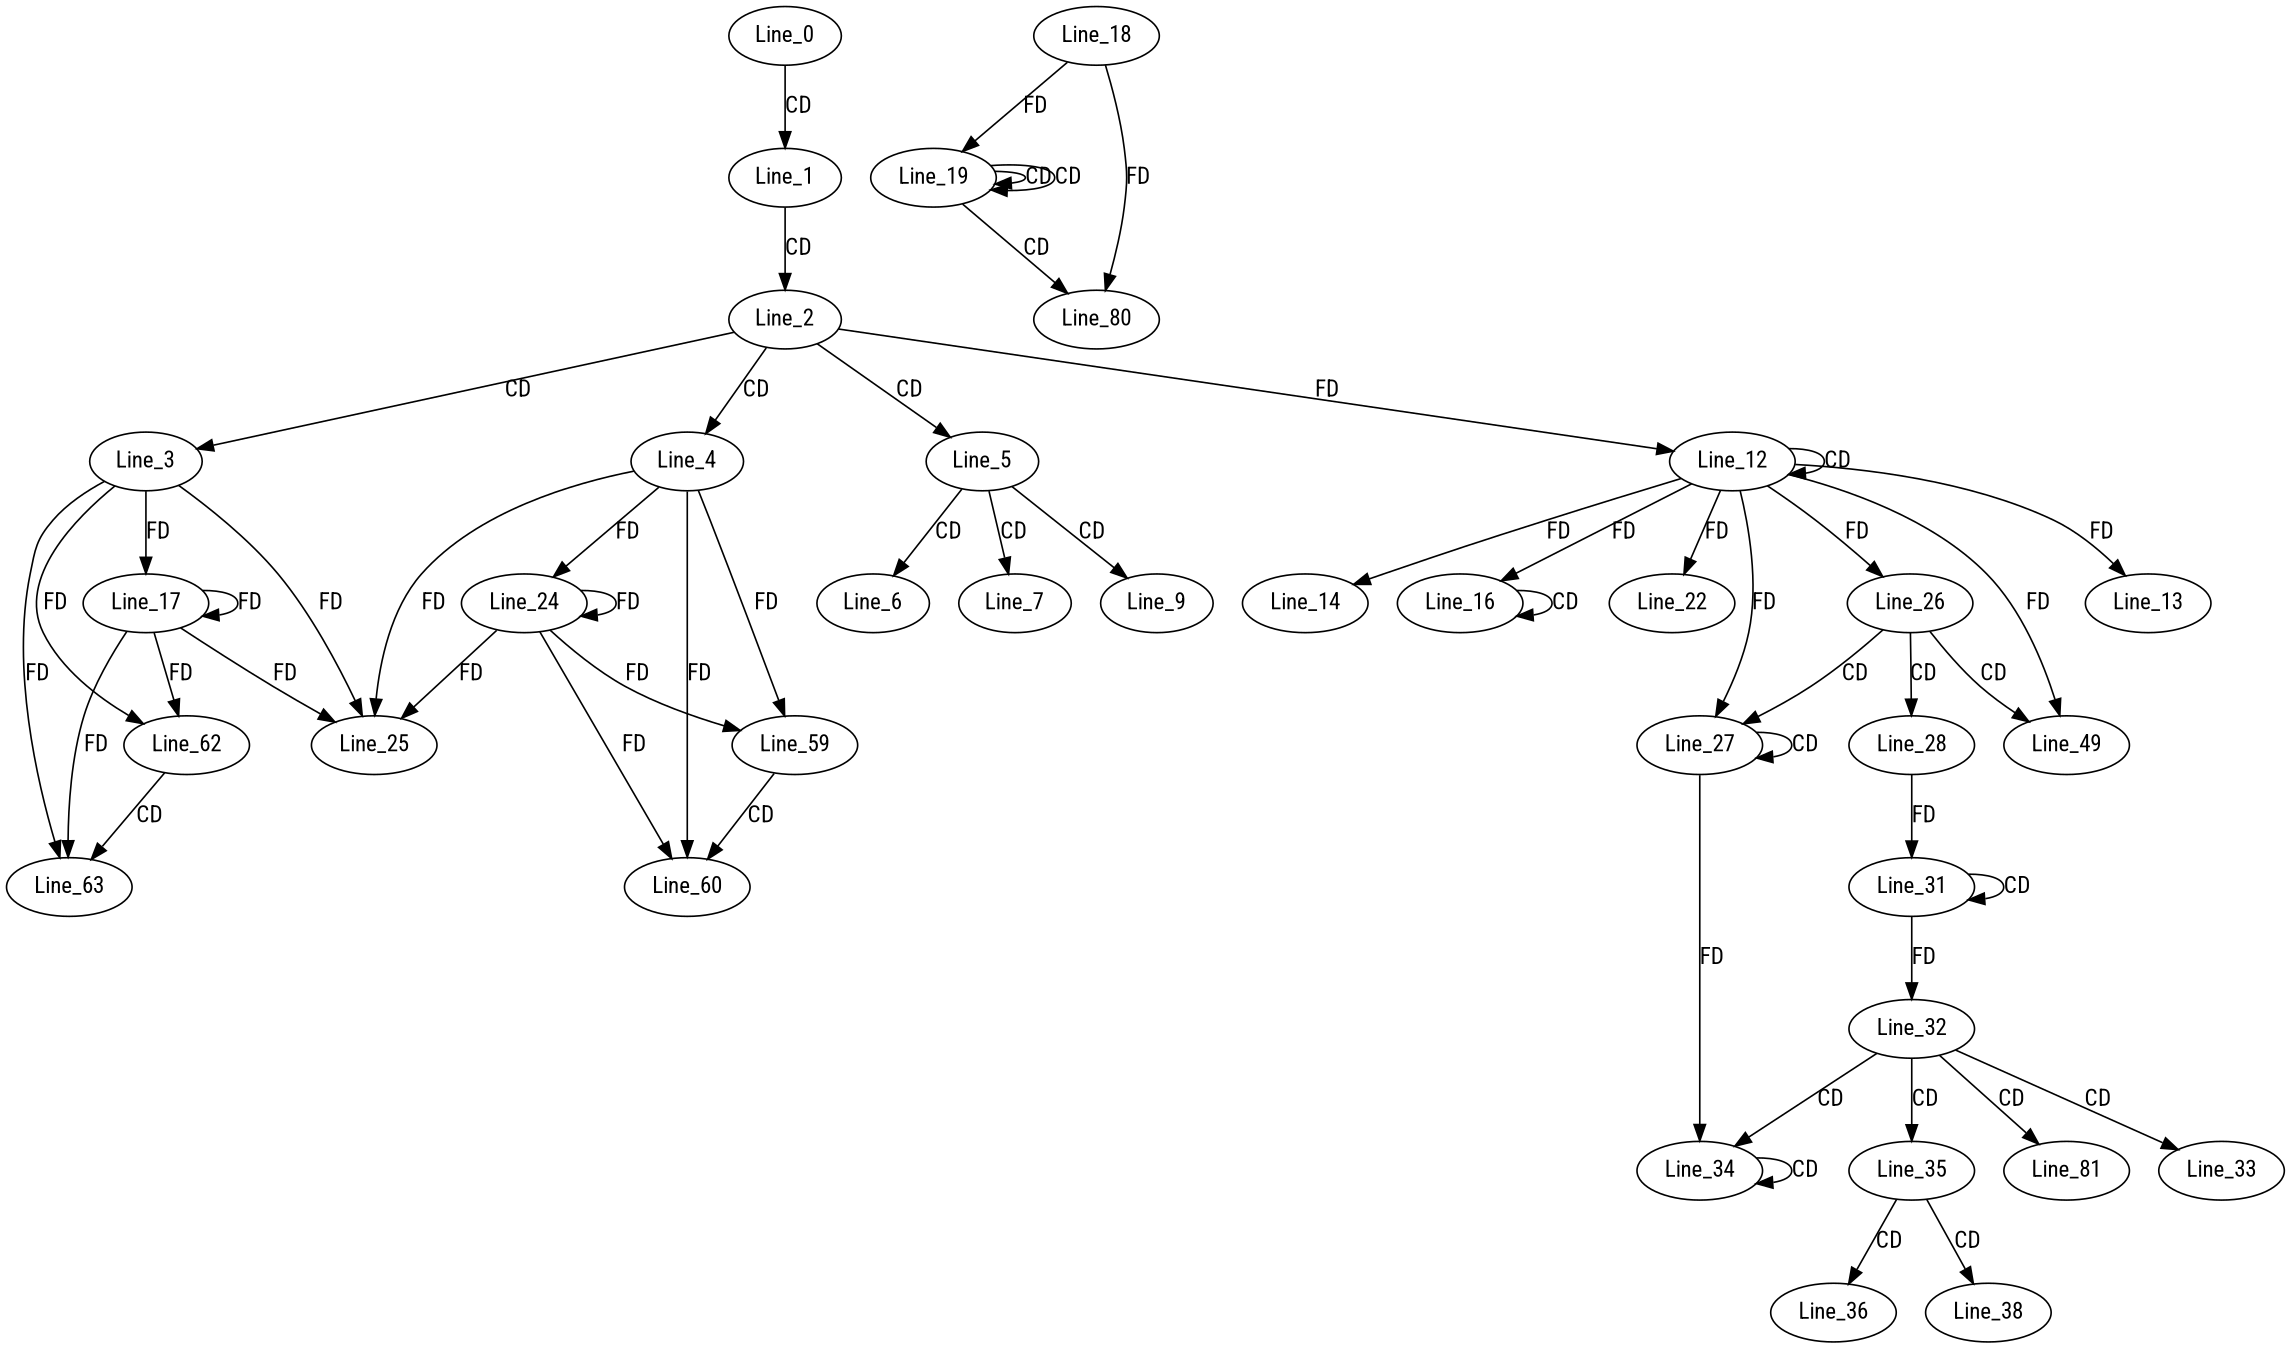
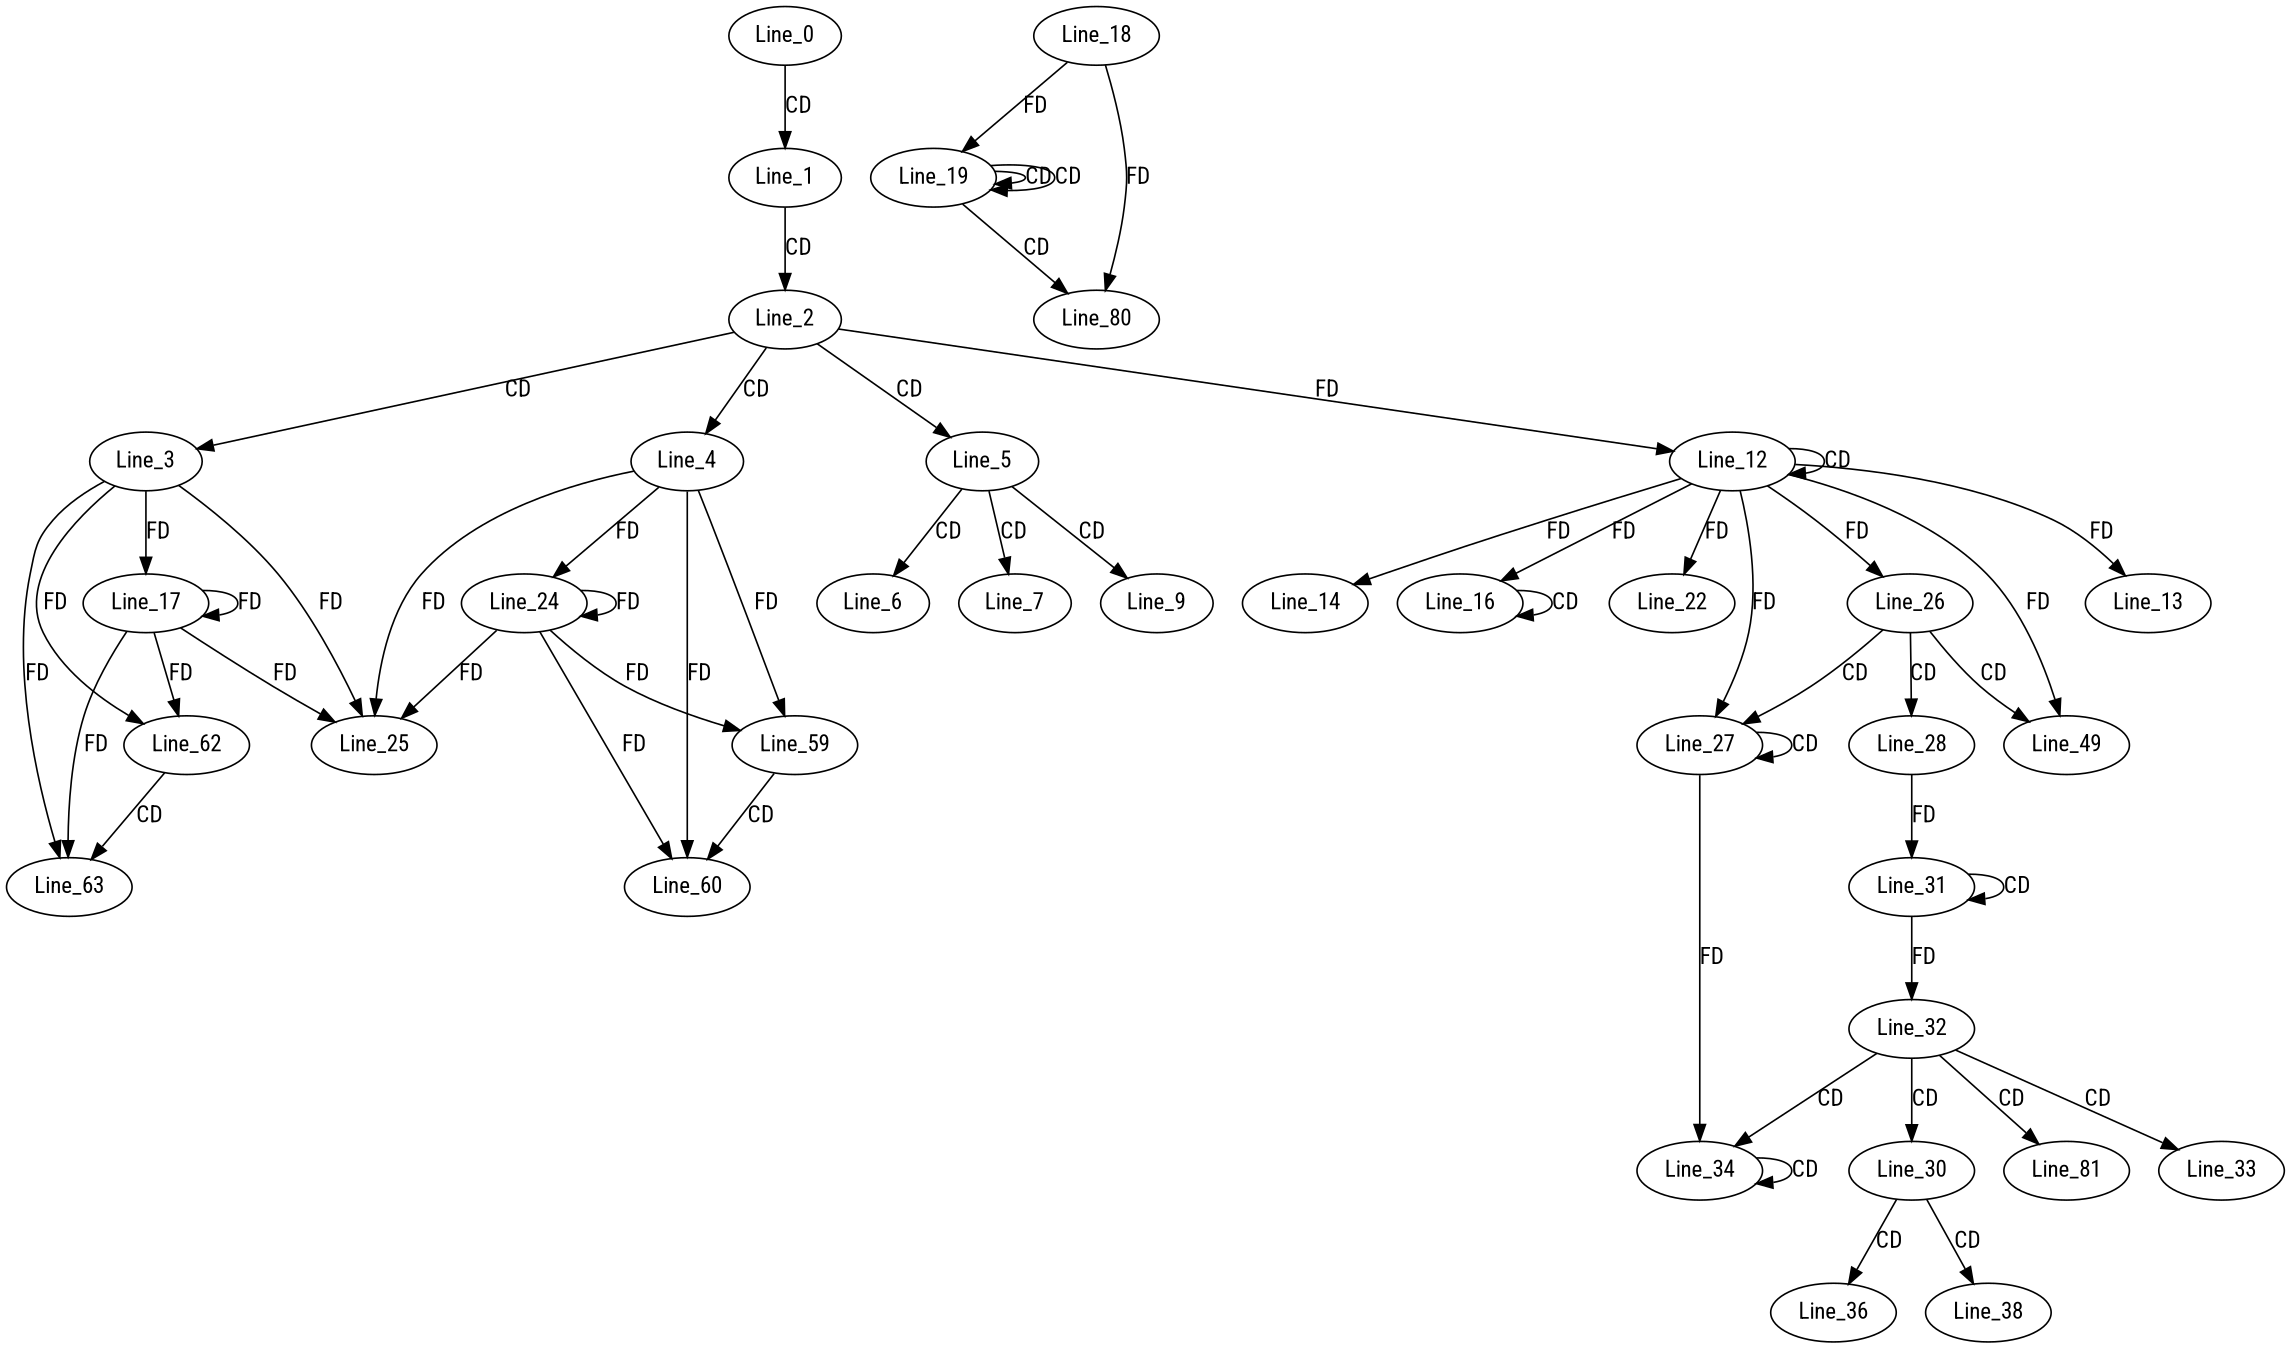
node "Line_35": label "Line_35" -> "Line_30"
